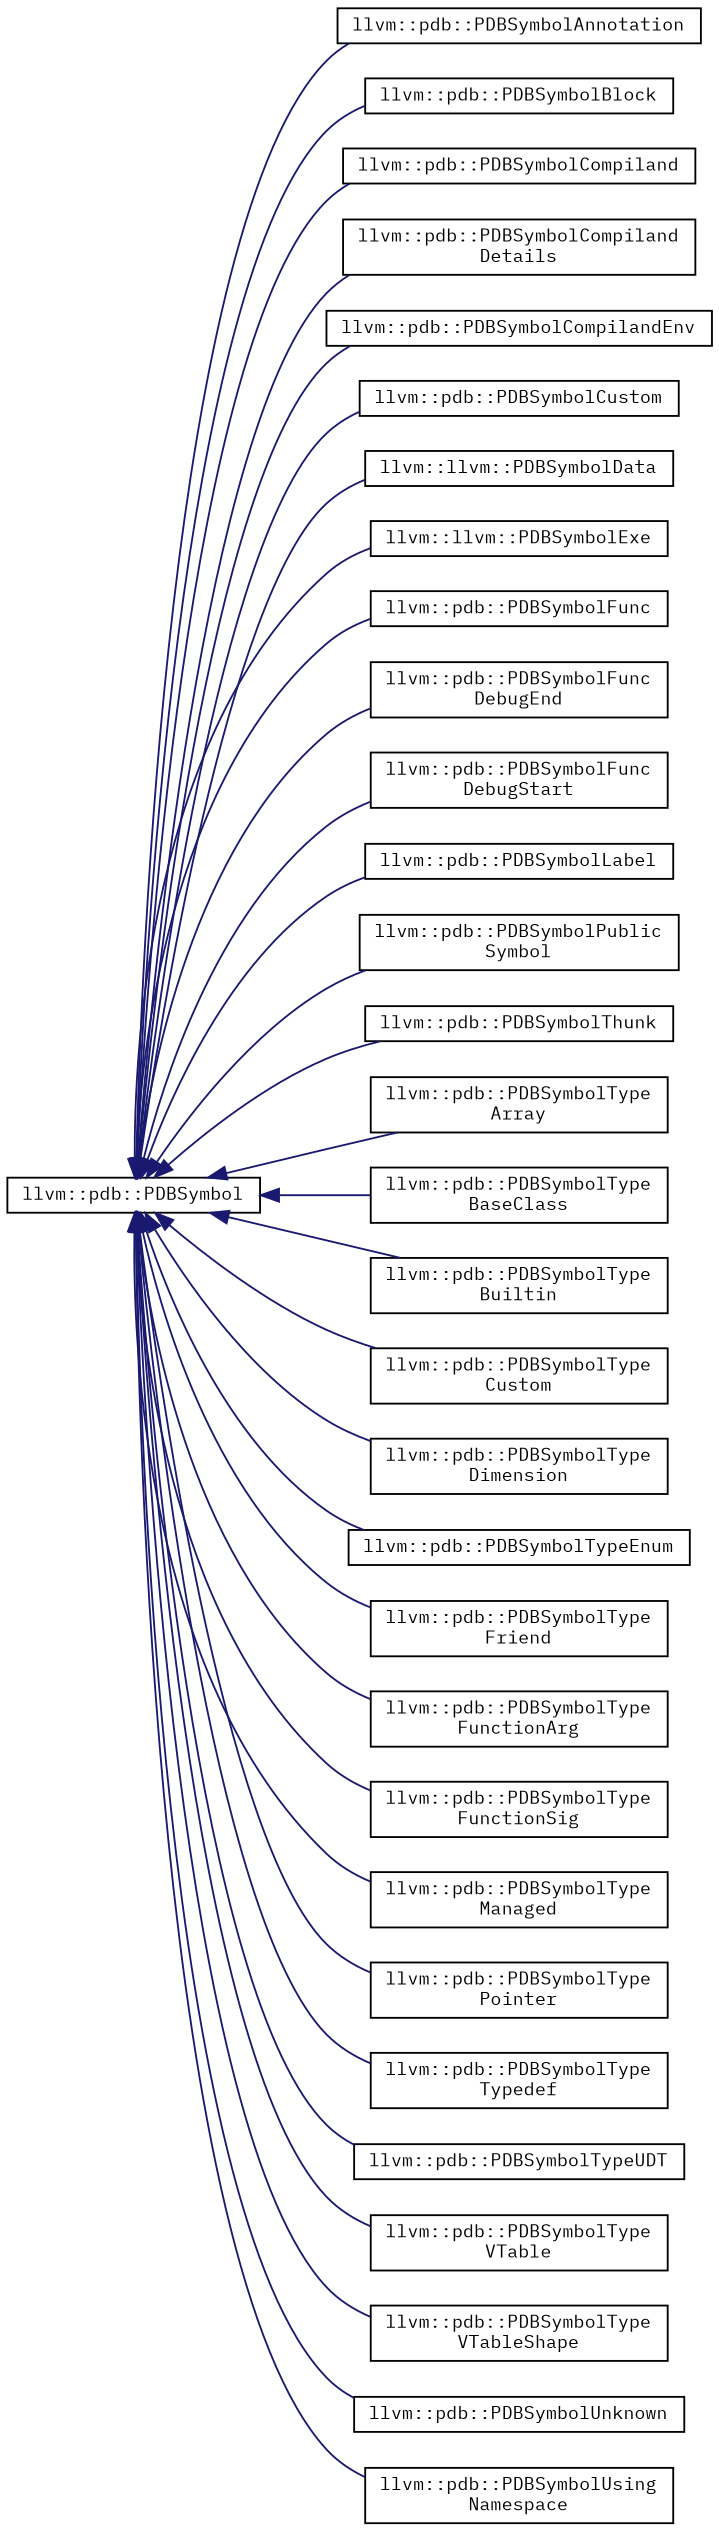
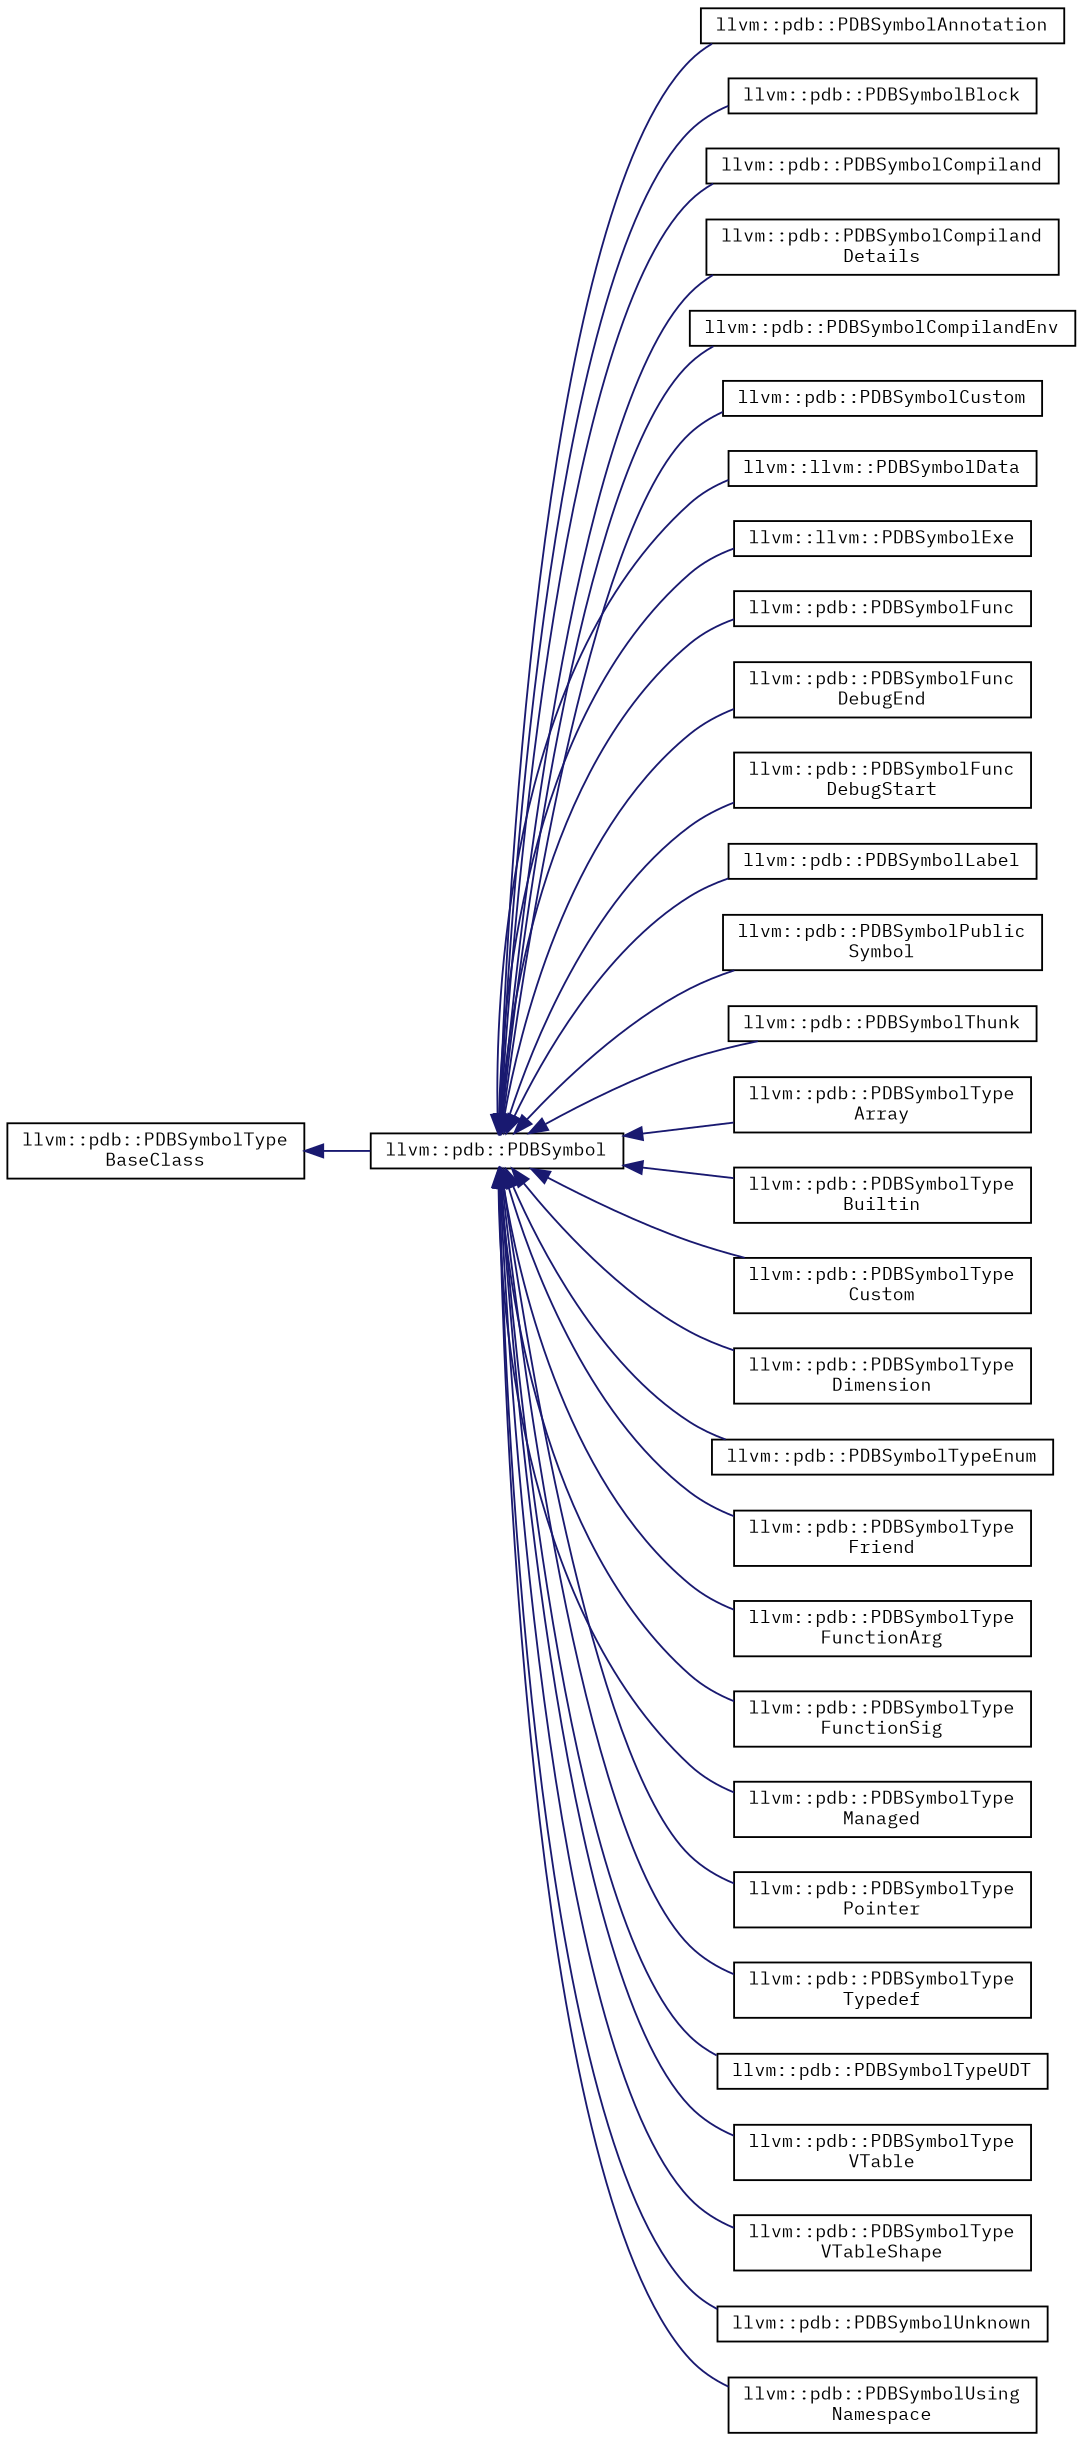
edge "llvm::pdb::PDBSymbolType BaseClass" -> "llvm::pdb::PDBSymbol": reversed
